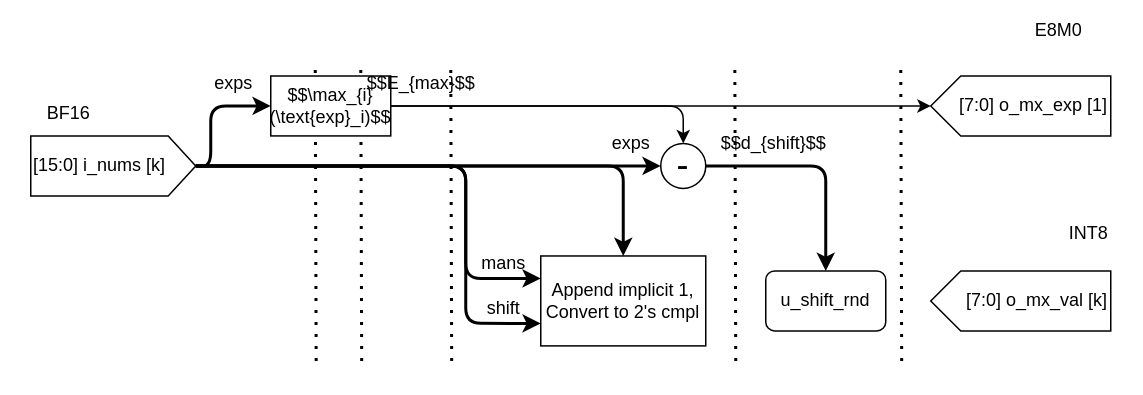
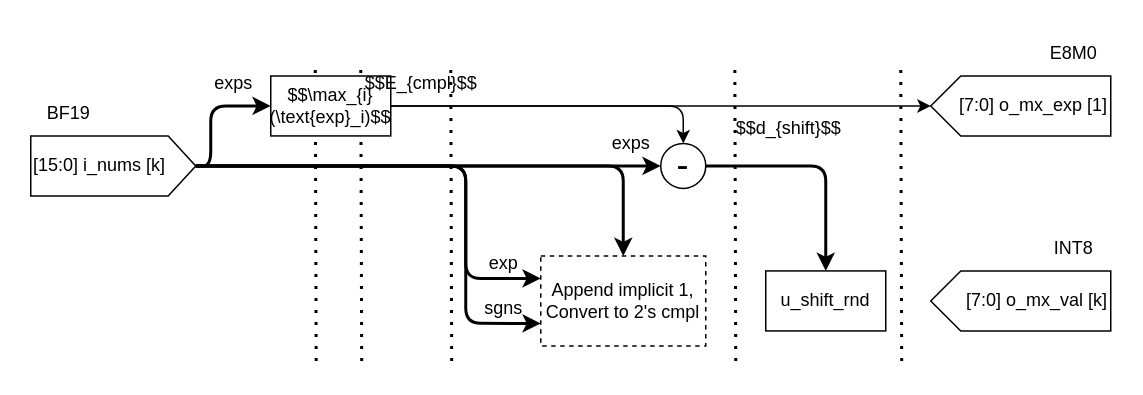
node "E8M0": moved (1058, 31) -> (1073, 53)
node "$$E_{max}$$": label "$$E_{max}$$" -> "$$E_{cmpl}$$"
node "BF16": label "BF16" -> "BF19"
node "$$d_{shift}$$": moved (773, 143) -> (788, 128)
node "INT8": moved (1088, 233) -> (1073, 248)
node "mans": label "mans" -> "exp"
node "Append implicit 1, Convert to 2's cmpl": style solid -> dashed
node "u_shift_rnd": shape rounded rectangle -> rectangle
node "shift": label "shift" -> "sgns"
